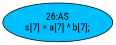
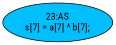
node "26:AS s[7] = a[7] ^ b[7];": label "26:AS s[7] = a[7] ^ b[7];" -> "23:AS s[7] = a[7] ^ b[7];"
